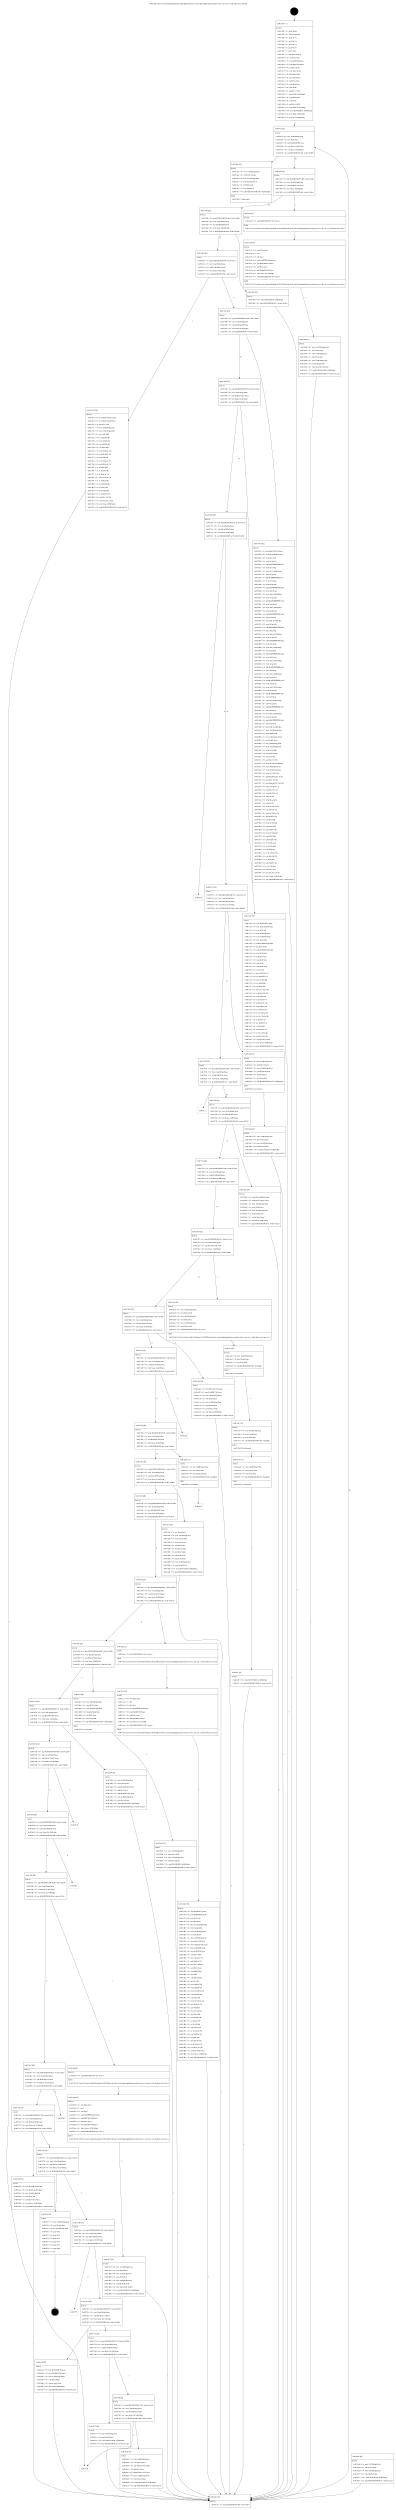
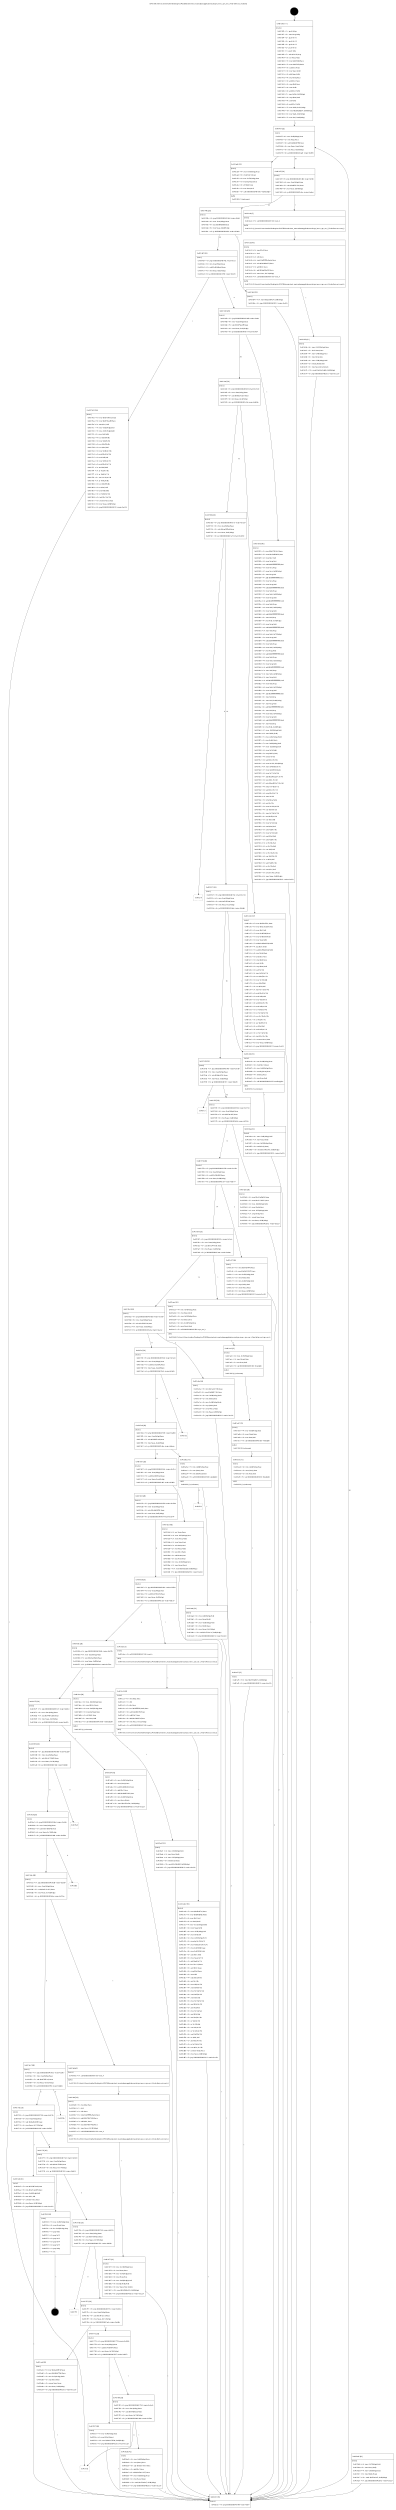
node "0x401c07 [36]": added
node "0x401aad [30]": added
